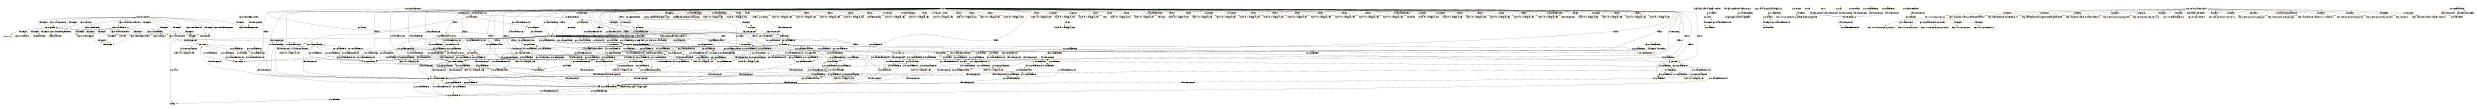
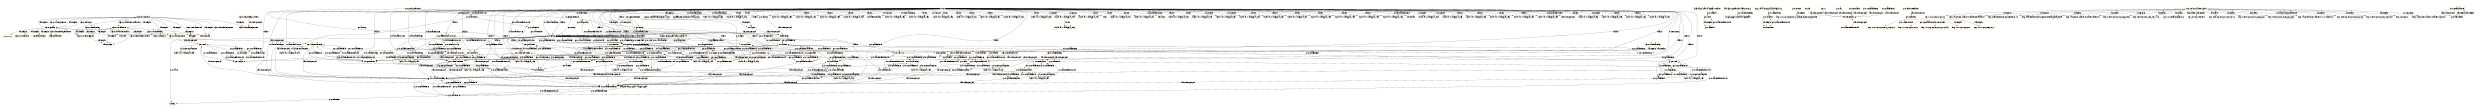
edge "rdfs:seeAlso" -> "prov:sharesDefinitionWith": reversed
node "esteban:Communication": label "esteban:Communication" -> "prov:Communication"
edge "prov:endedAtTime" -> "prov:End": label "prov:qualifiedForm" -> "rest:qualifiedForm"
edge "prov:generated" -> "prov:influenced": now "wfprov:wasEnactedBy" -> "prov:influenced"
node "7b89b749:174ddf6554a:-7ffa": added
